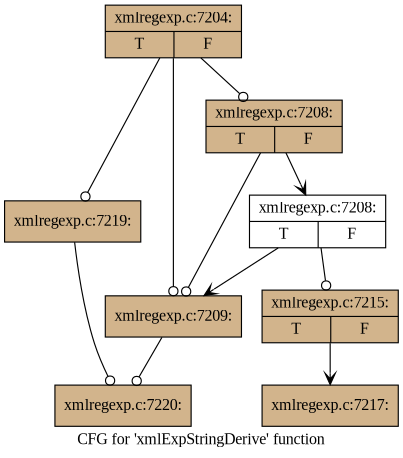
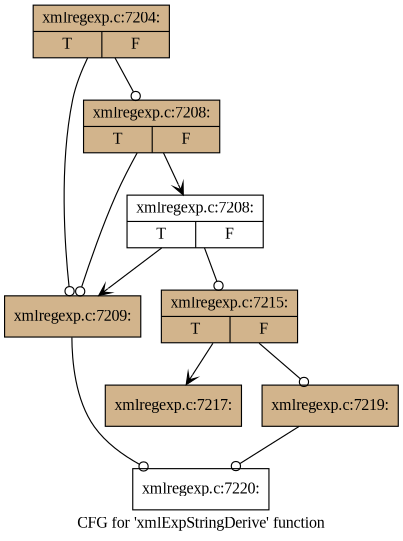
edge "xmlregexp.c:7204:" -> "xmlregexp.c:7219:": now "xmlregexp.c:7215:" -> "xmlregexp.c:7219:"
node "xmlregexp.c:7220:": fillcolor tan -> white
